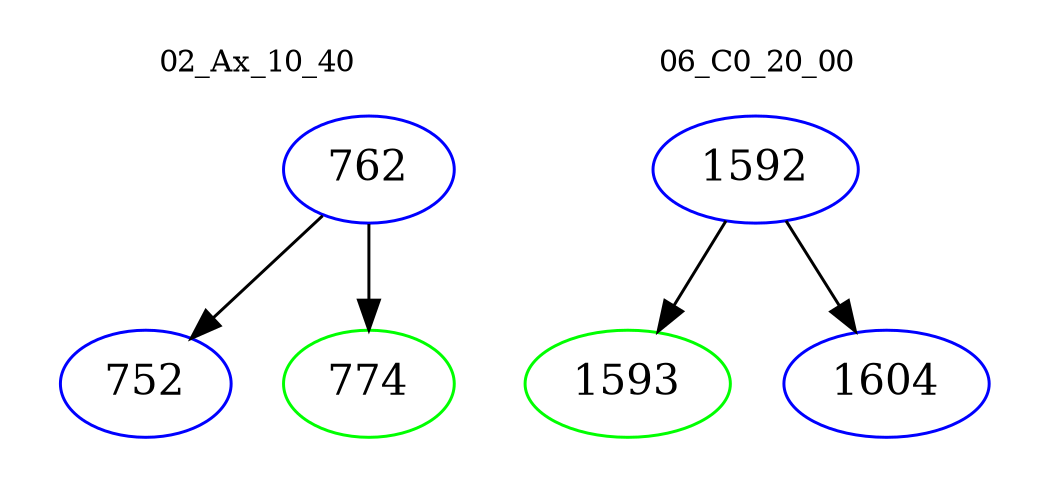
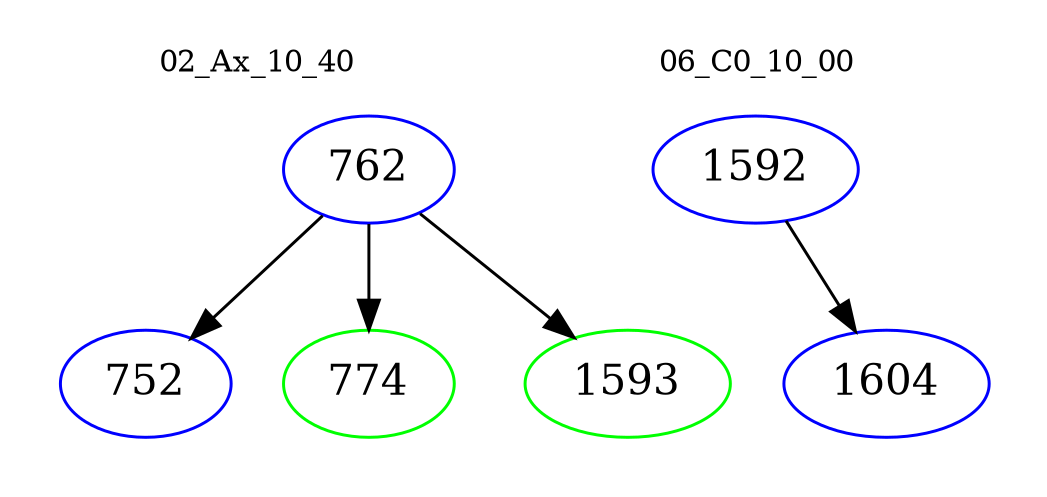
cluster "06_C0_20_00": label "06_C0_20_00" -> "06_C0_10_00"
edge "1592" -> "1593": now "762" -> "1593"
